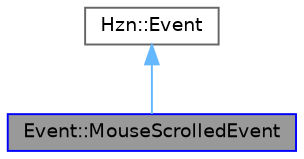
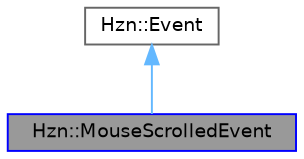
node "Event::MouseScrolledEvent": label "Event::MouseScrolledEvent" -> "Hzn::MouseScrolledEvent"
